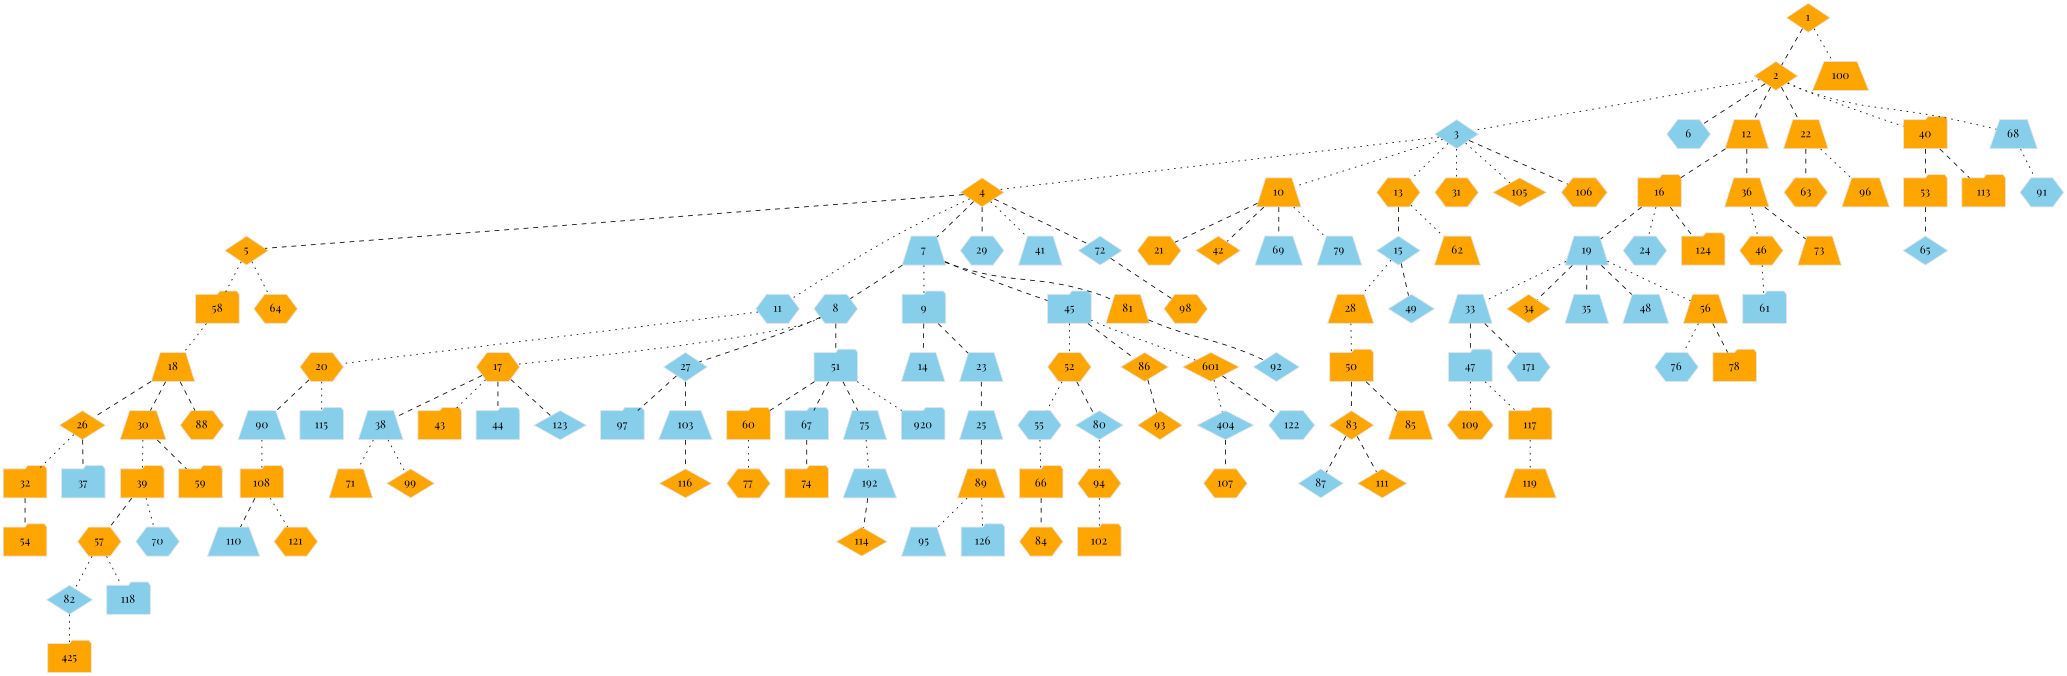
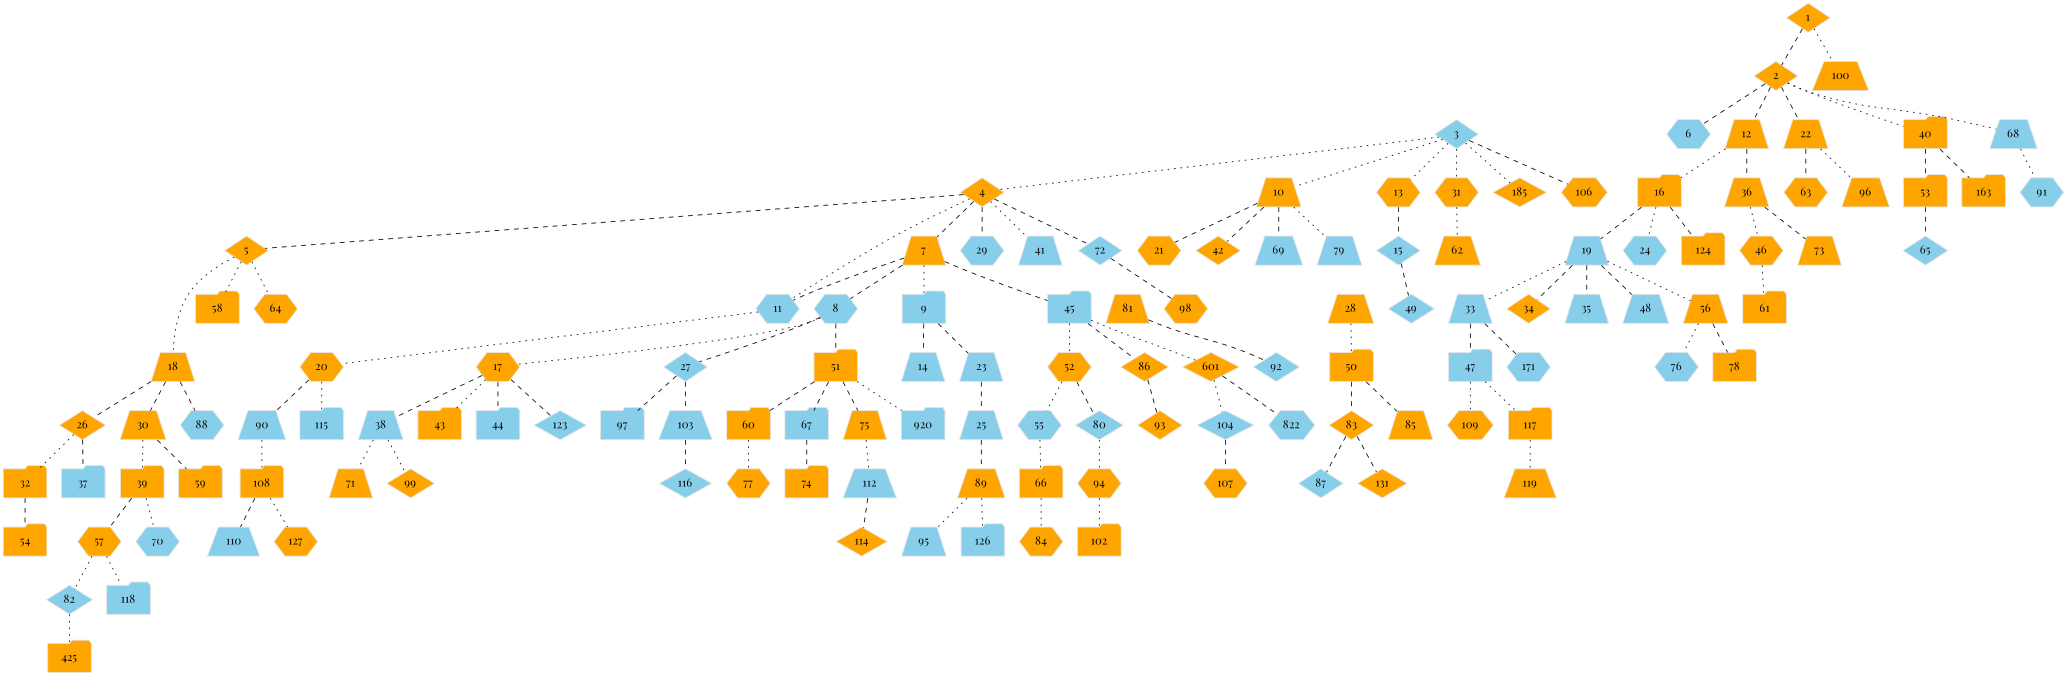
edge "2" -- "3": removed
edge "12" -- "16": style dashed -> dotted
node "105": label "105" -> "185"
node "113": label "113" -> "163"
edge "13" -- "62": now "31" -- "62"
node "7": fillcolor skyblue -> orange
edge "15" -- "28": removed
edge "7" -- "81": now "7" -- "11"
node "61": fillcolor skyblue -> orange
edge "58" -- "18": now "5" -- "18"
node "51": fillcolor skyblue -> orange
node "88": fillcolor orange -> skyblue
node "75": fillcolor skyblue -> orange
node "404": label "404" -> "104"
node "122": label "122" -> "822"
node "116": fillcolor orange -> skyblue
node "192": label "192" -> "112"
node "111": label "111" -> "131"
edge "66" -- "84": style dashed -> dotted
node "121": label "121" -> "127"
